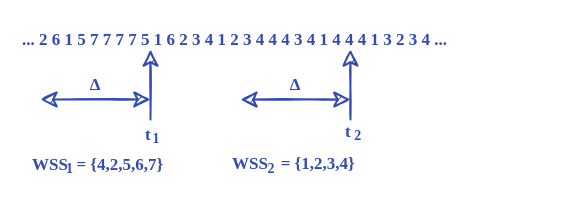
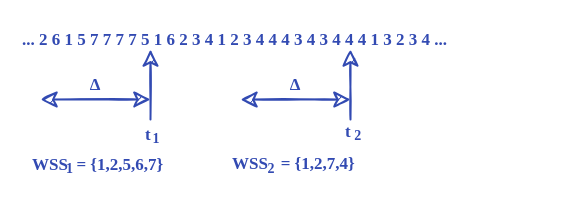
node "... 2 6 1 5 7 7 7 7 5 1 6 2 3 4 1 2 3 4 4 4 3 4 1 4 4 4 1 3 2 3 4 ...": label "... 2 6 1 5 7 7 7 7 5 1 6 2 3 4 1 2 3 4 4 4 3 4 1 4 4 4 1 3 2 3 4 ..." -> "... 2 6 1 5 7 7 7 7 5 1 6 2 3 4 1 2 3 4 4 4 3 4 3 4 4 4 1 3 2 3 4 ..."
node "WSS = {1,2,3,4}": label "WSS = {1,2,3,4}" -> "WSS = {1,2,7,4}"
node "WSS = {4,2,5,6,7}": label "WSS = {4,2,5,6,7}" -> "WSS = {1,2,5,6,7}"
